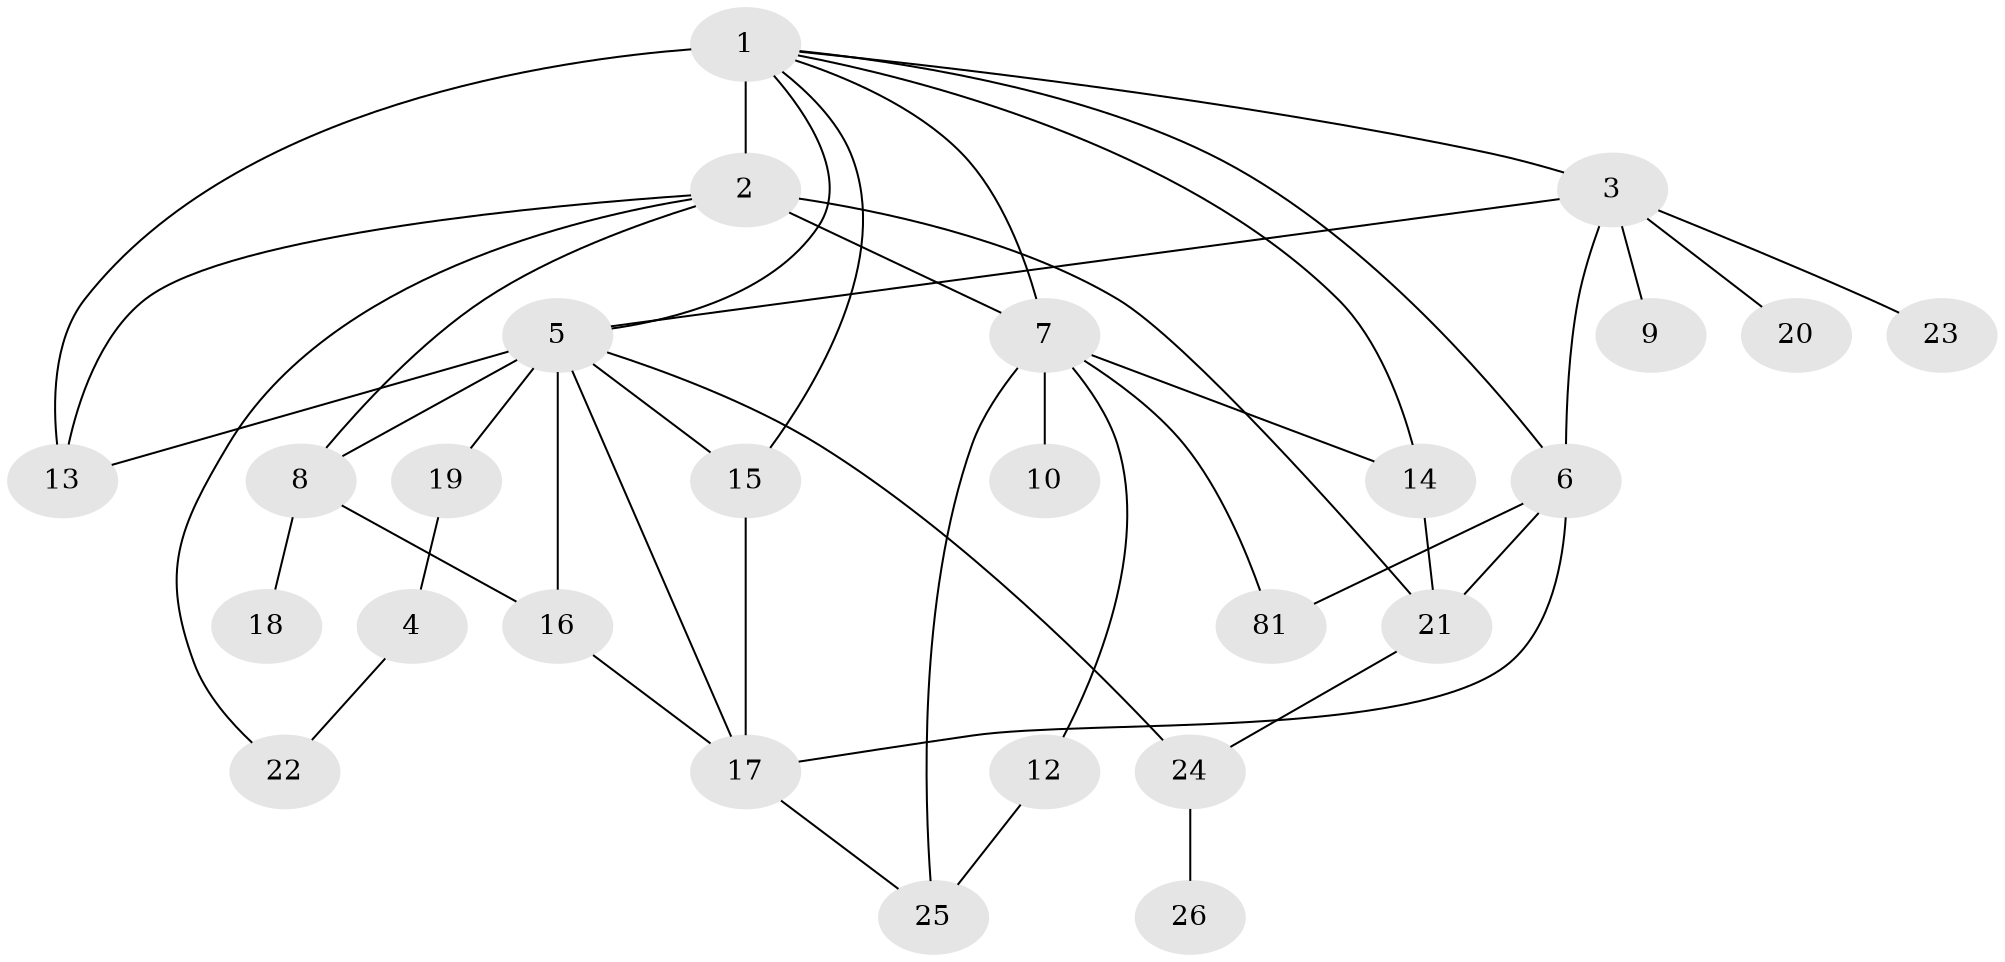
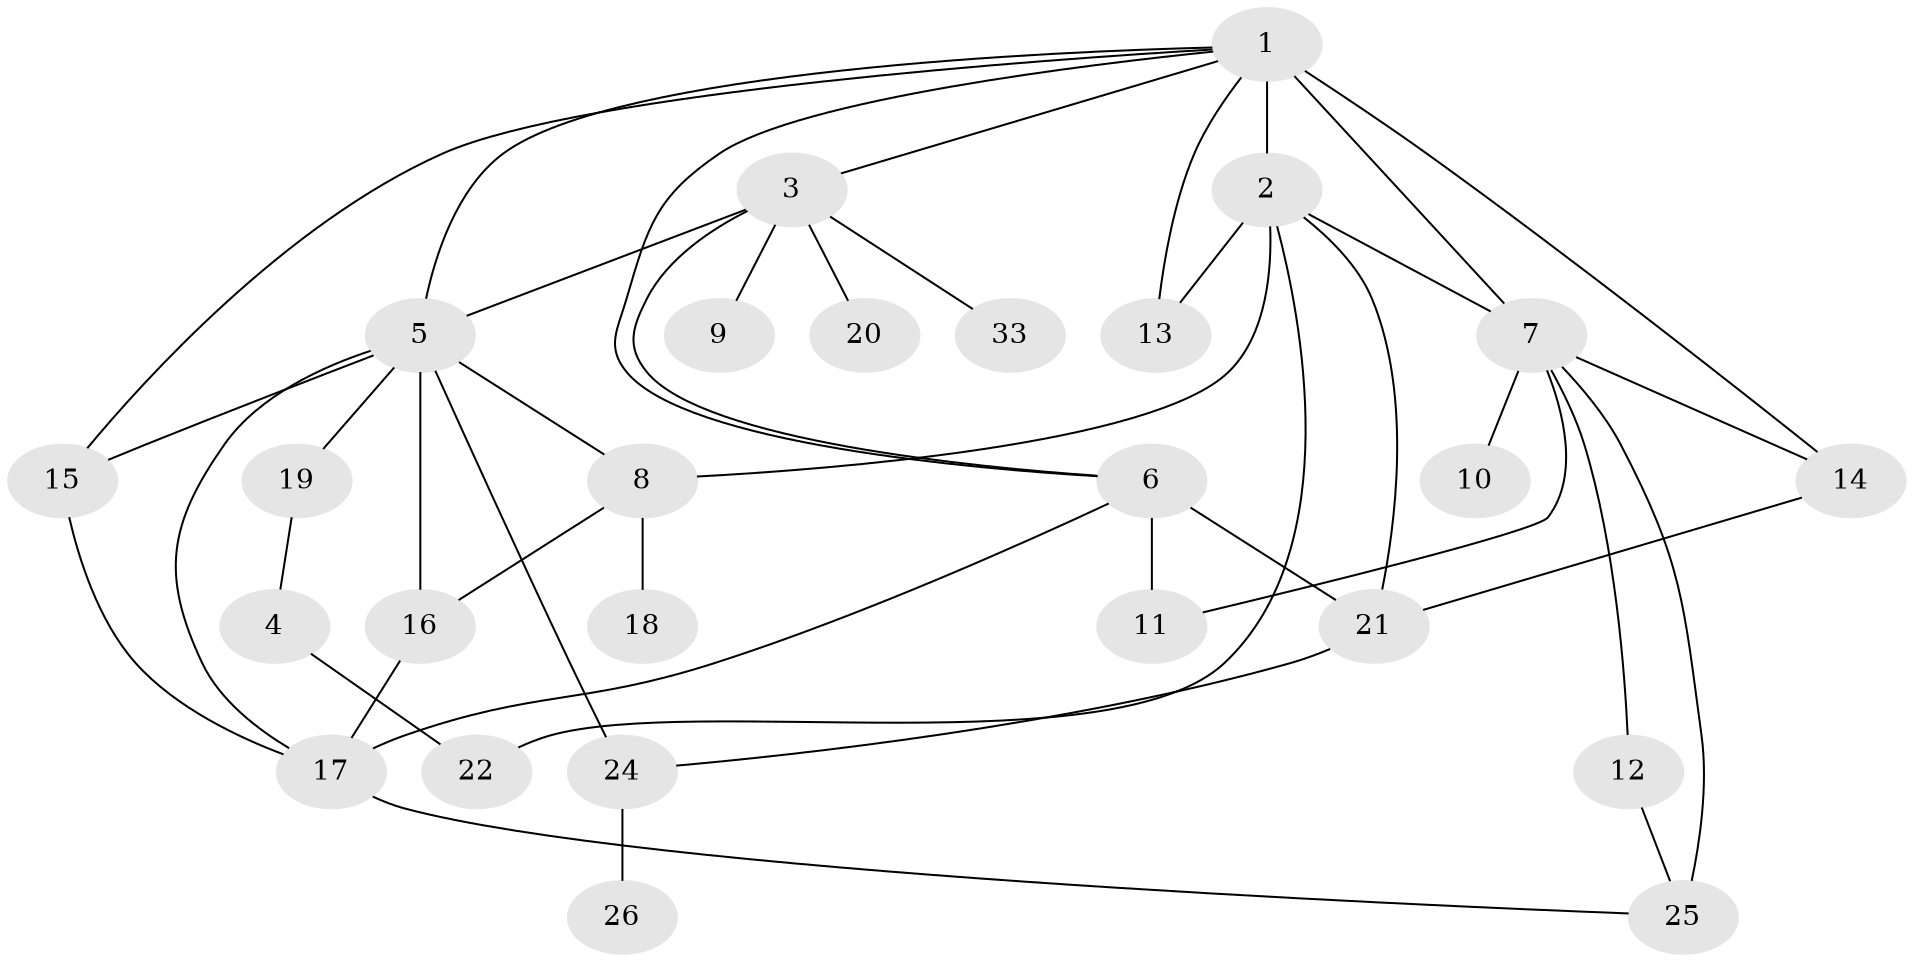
node "23": label "23" -> "33"
edge "5" -- "13": removed
node "81": label "81" -> "11"
